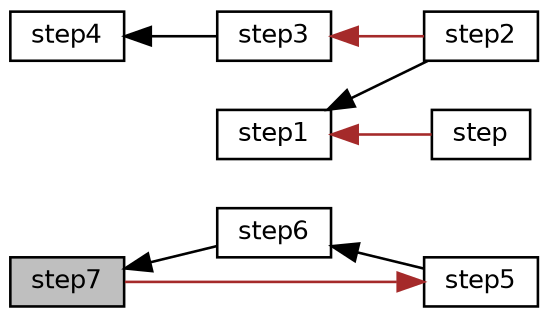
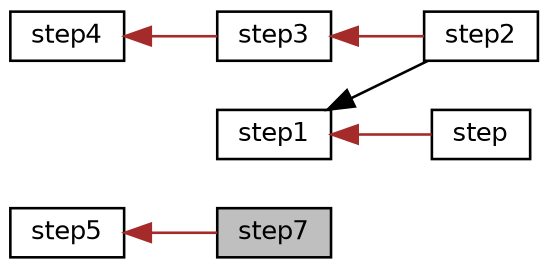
edge "step3" -> "step4": color black -> brown
node "step6": removed
